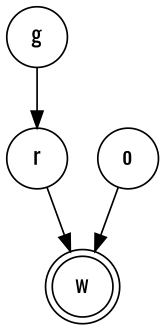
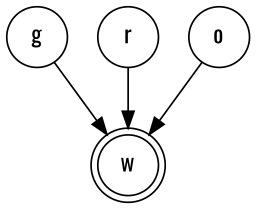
edge "g" -> "r": now "g" -> "w"
